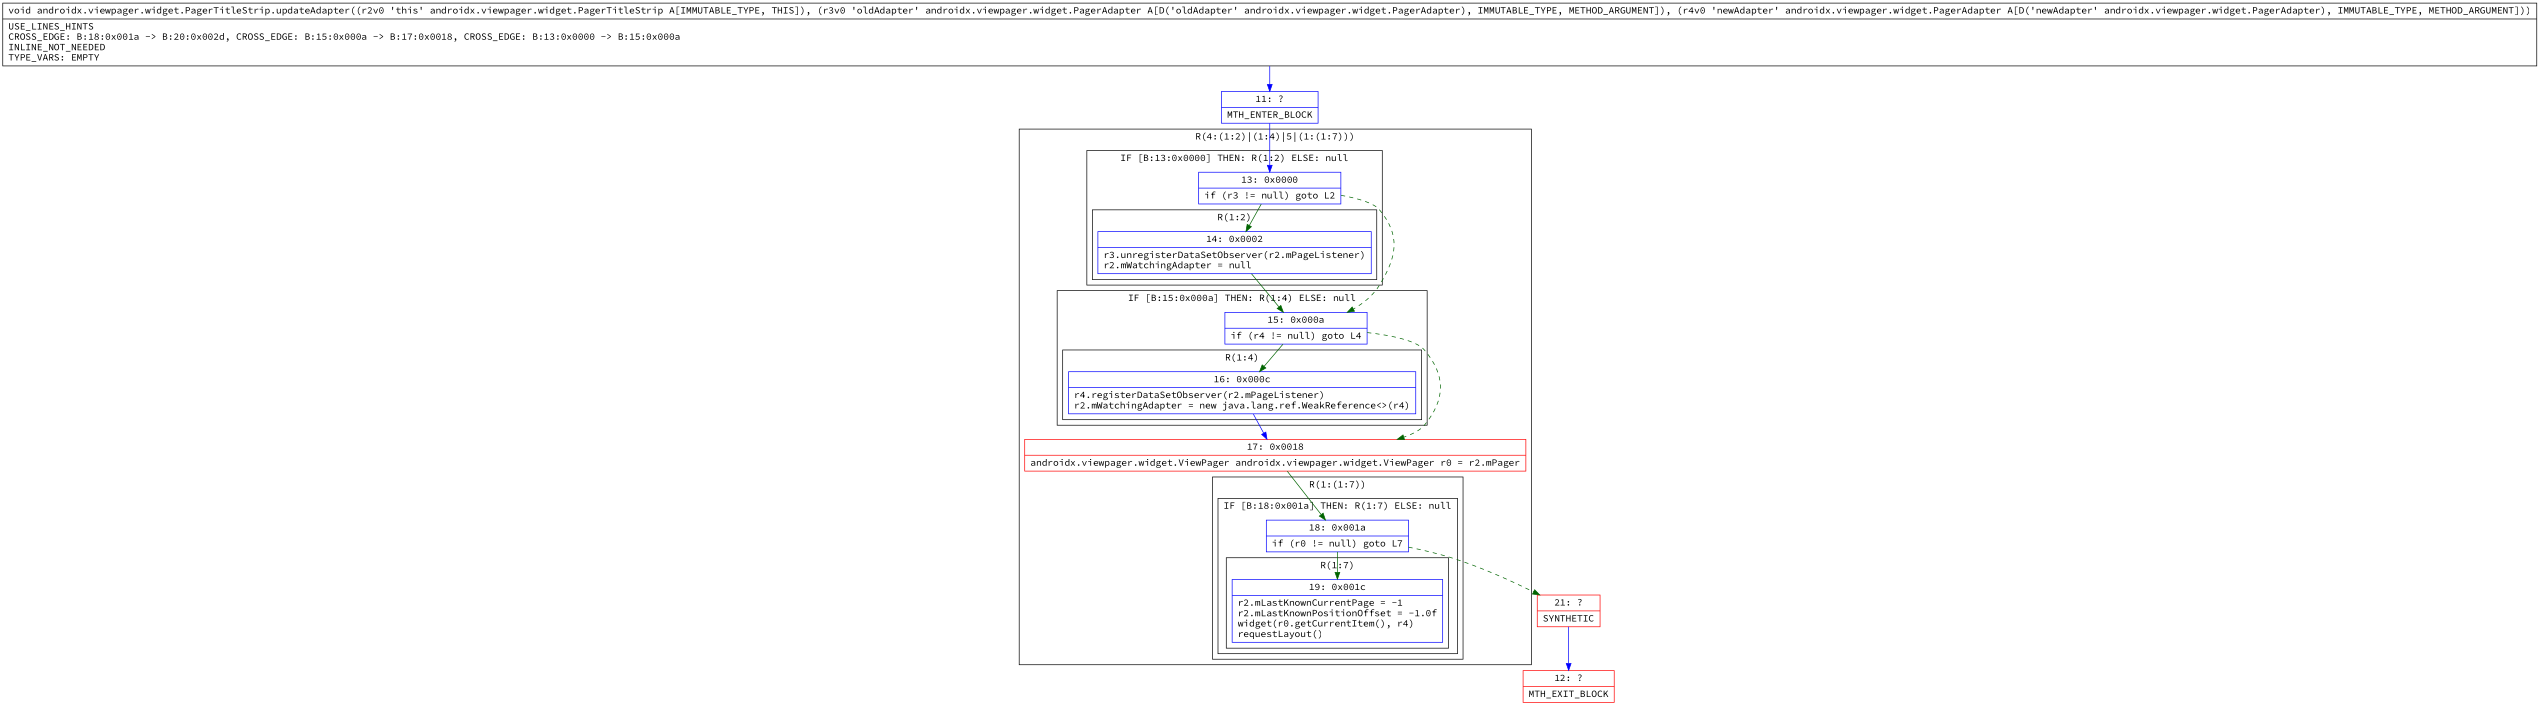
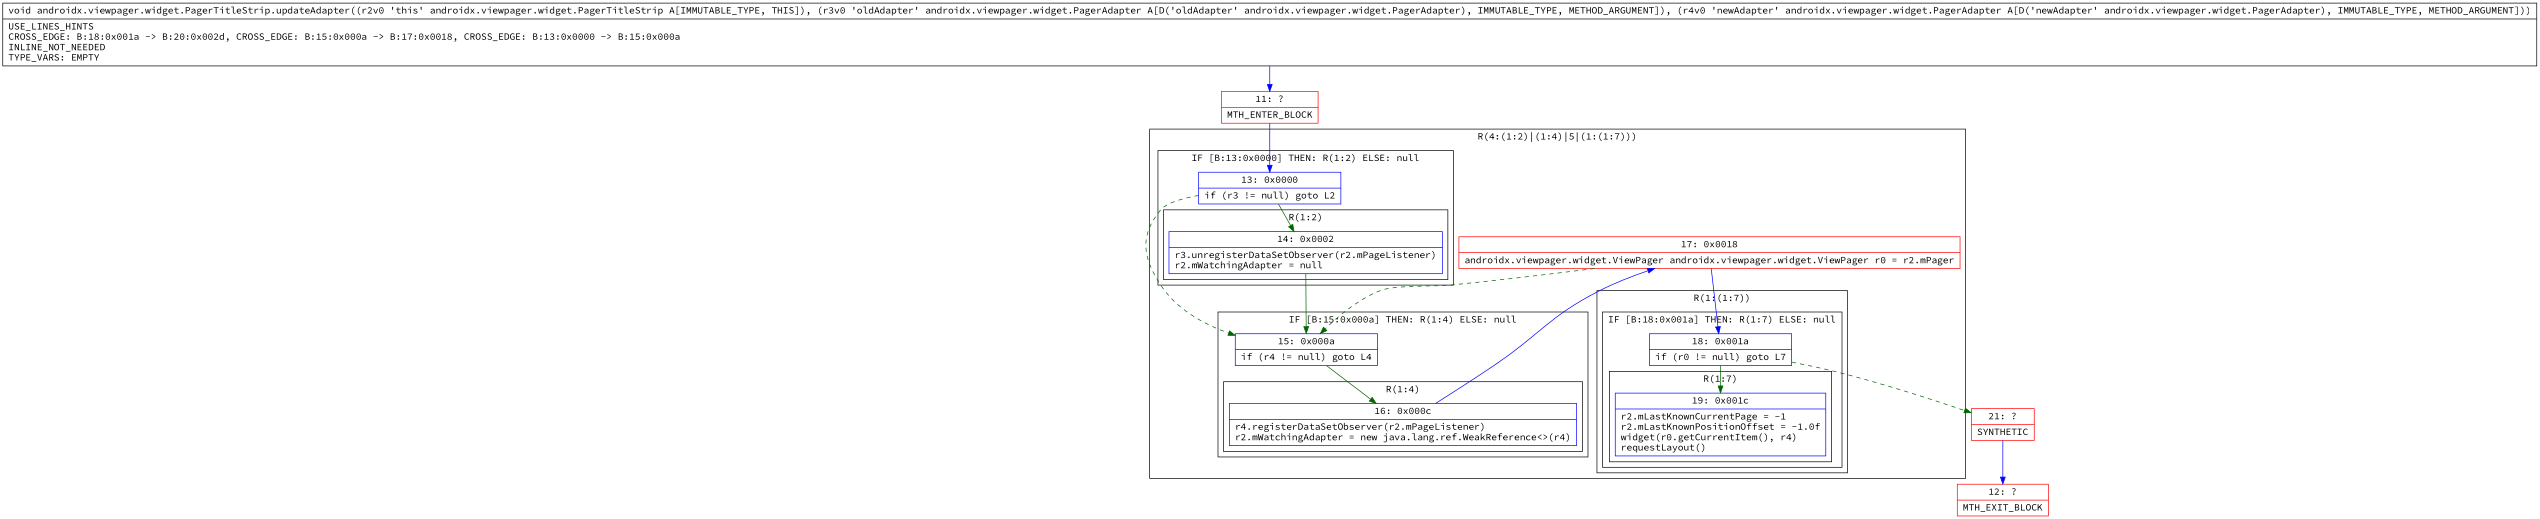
node "11: ?": color blue -> red
edge "15: 0x000a" -> "17: 0x0018": reversed
edge "17: 0x0018" -> "18: 0x001a": color darkgreen -> blue
